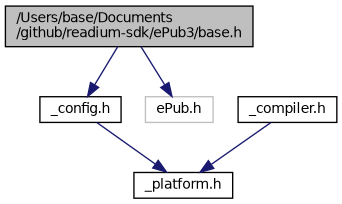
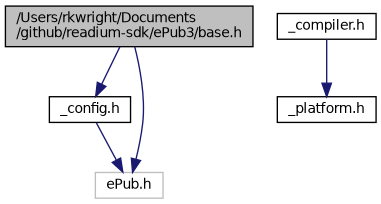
node "/Users/base/Documents /github/readium-sdk/ePub3/base.h": label "/Users/base/Documents /github/readium-sdk/ePub3/base.h" -> "/Users/rkwright/Documents /github/readium-sdk/ePub3/base.h"
edge "_config.h" -> "_platform.h": now "_config.h" -> "ePub.h"
